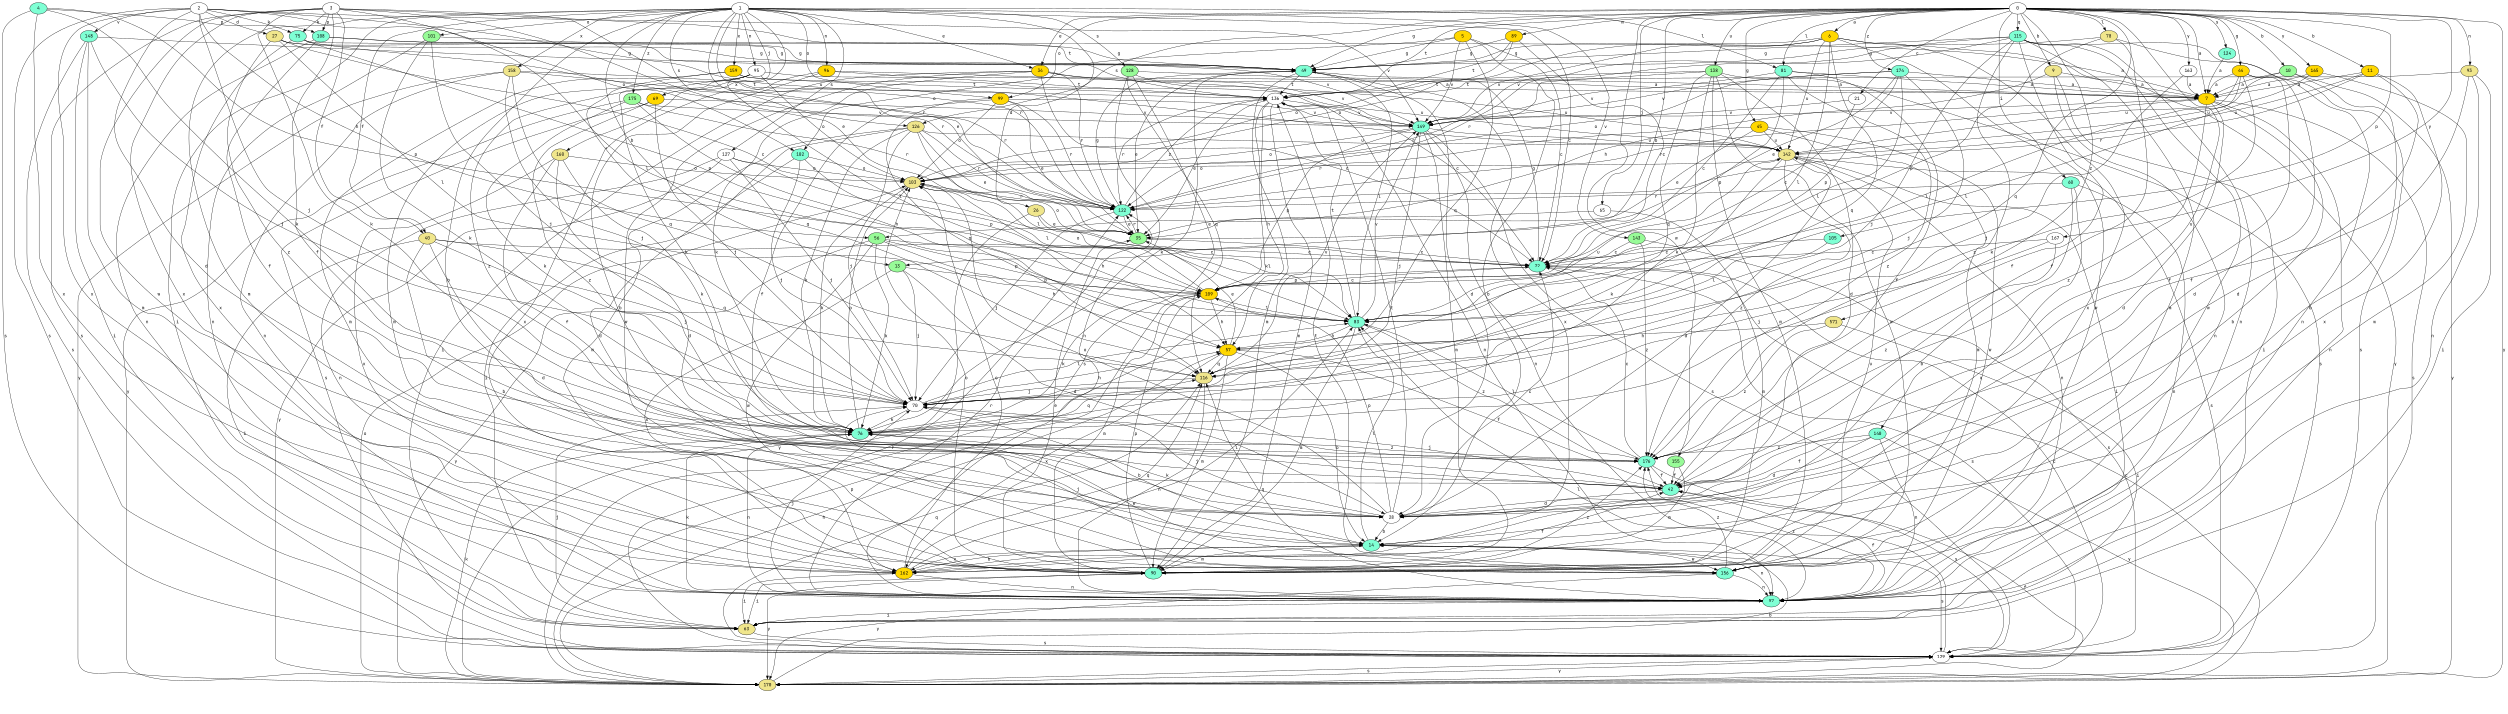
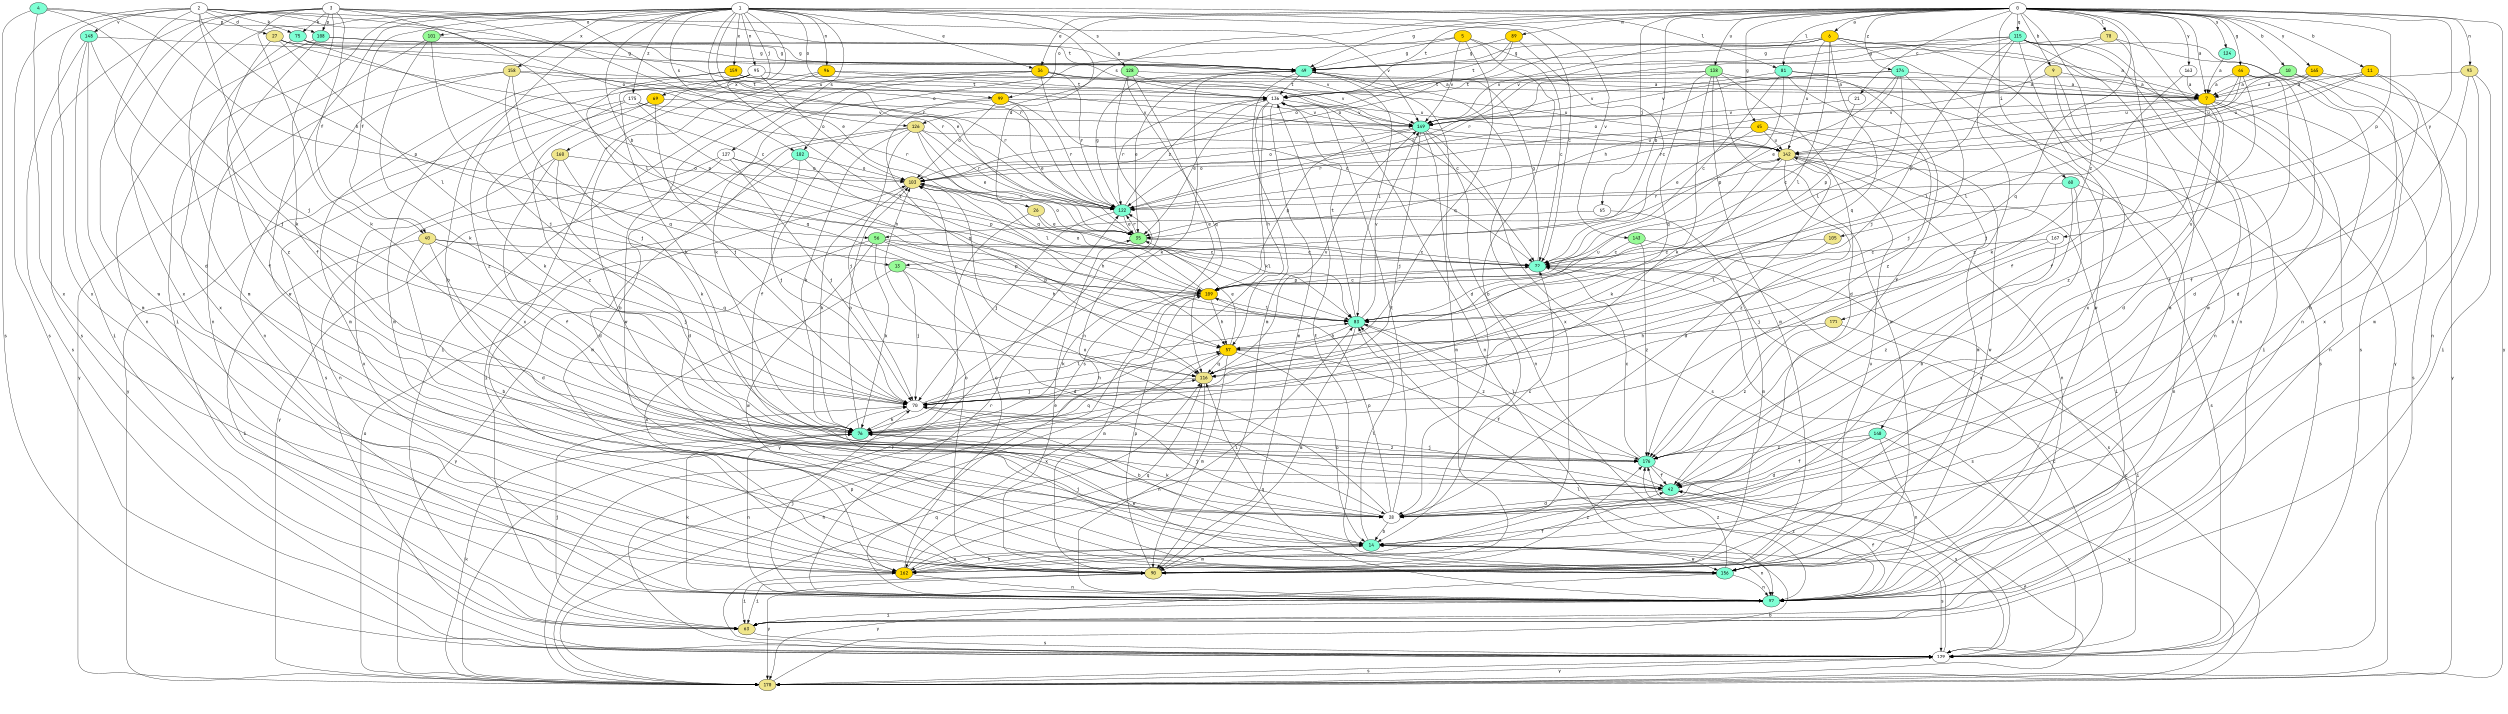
node "175": fillcolor palegreen -> white
edge "126" -> "83": label "l" -> "q"
node "105": fillcolor aquamarine -> khaki
node "571": label "571" -> "171"
edge "1" -> "156": added, label "w"
node "155": removed
node "90": fillcolor aquamarine -> khaki
